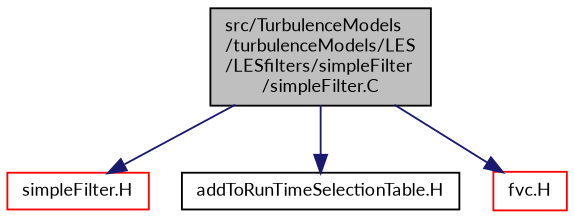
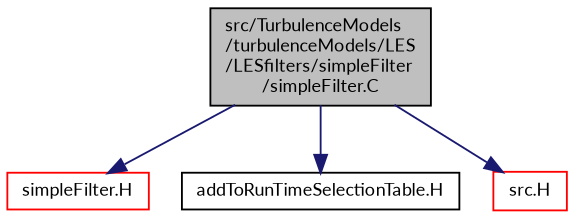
node "fvc.H": label "fvc.H" -> "src.H"
